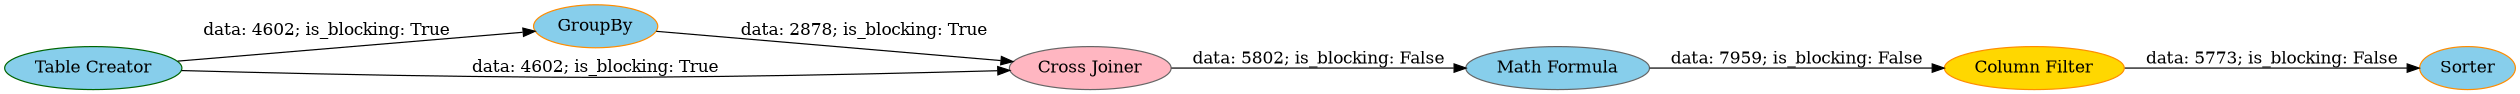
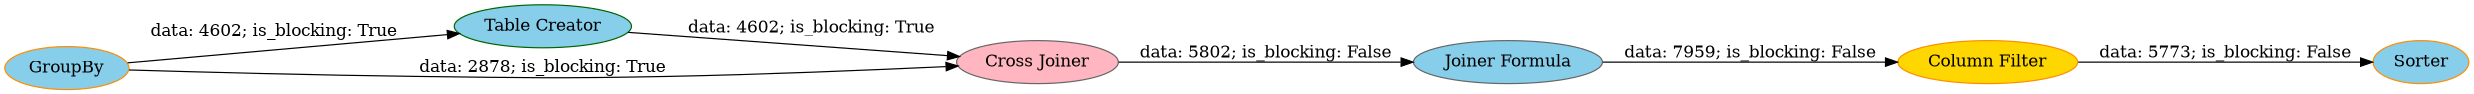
edge "Table Creator" -> "GroupBy": reversed
node "Math Formula": label "Math Formula" -> "Joiner Formula"
